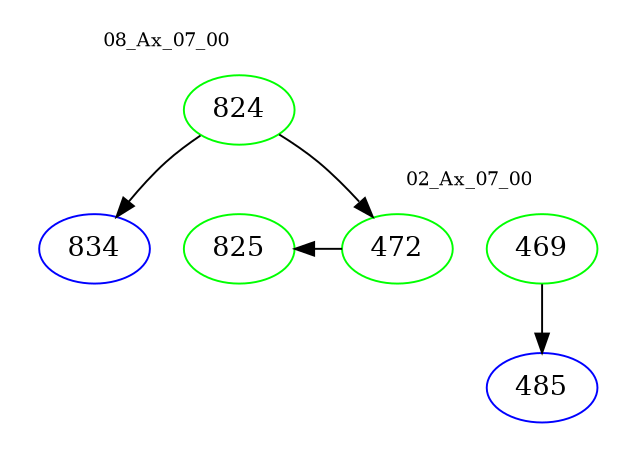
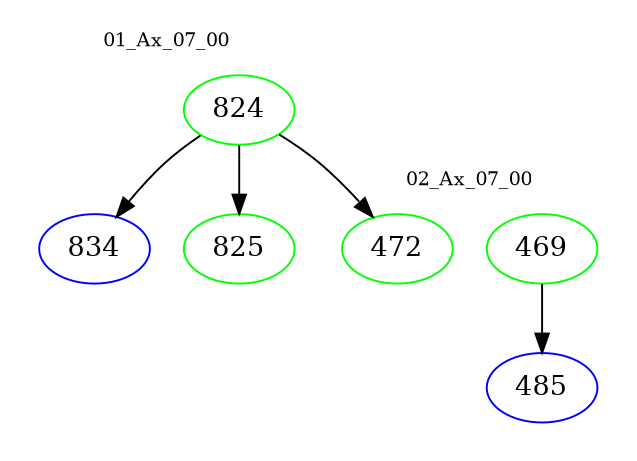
cluster "08_Ax_07_00": label "08_Ax_07_00" -> "01_Ax_07_00"
edge "472" -> "825": now "824" -> "825"
